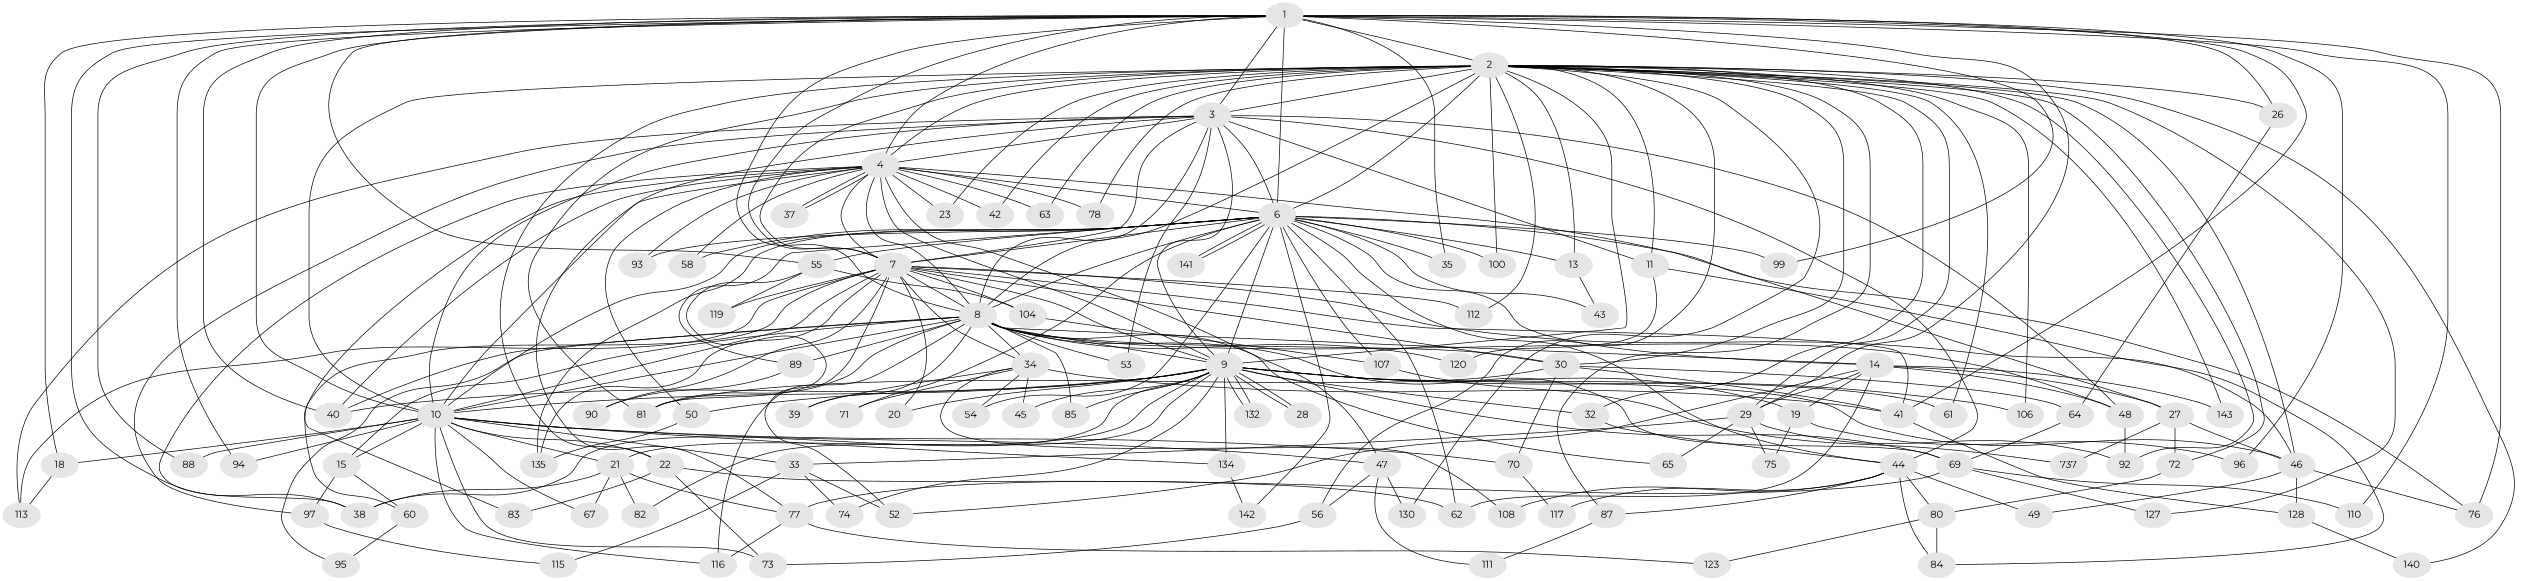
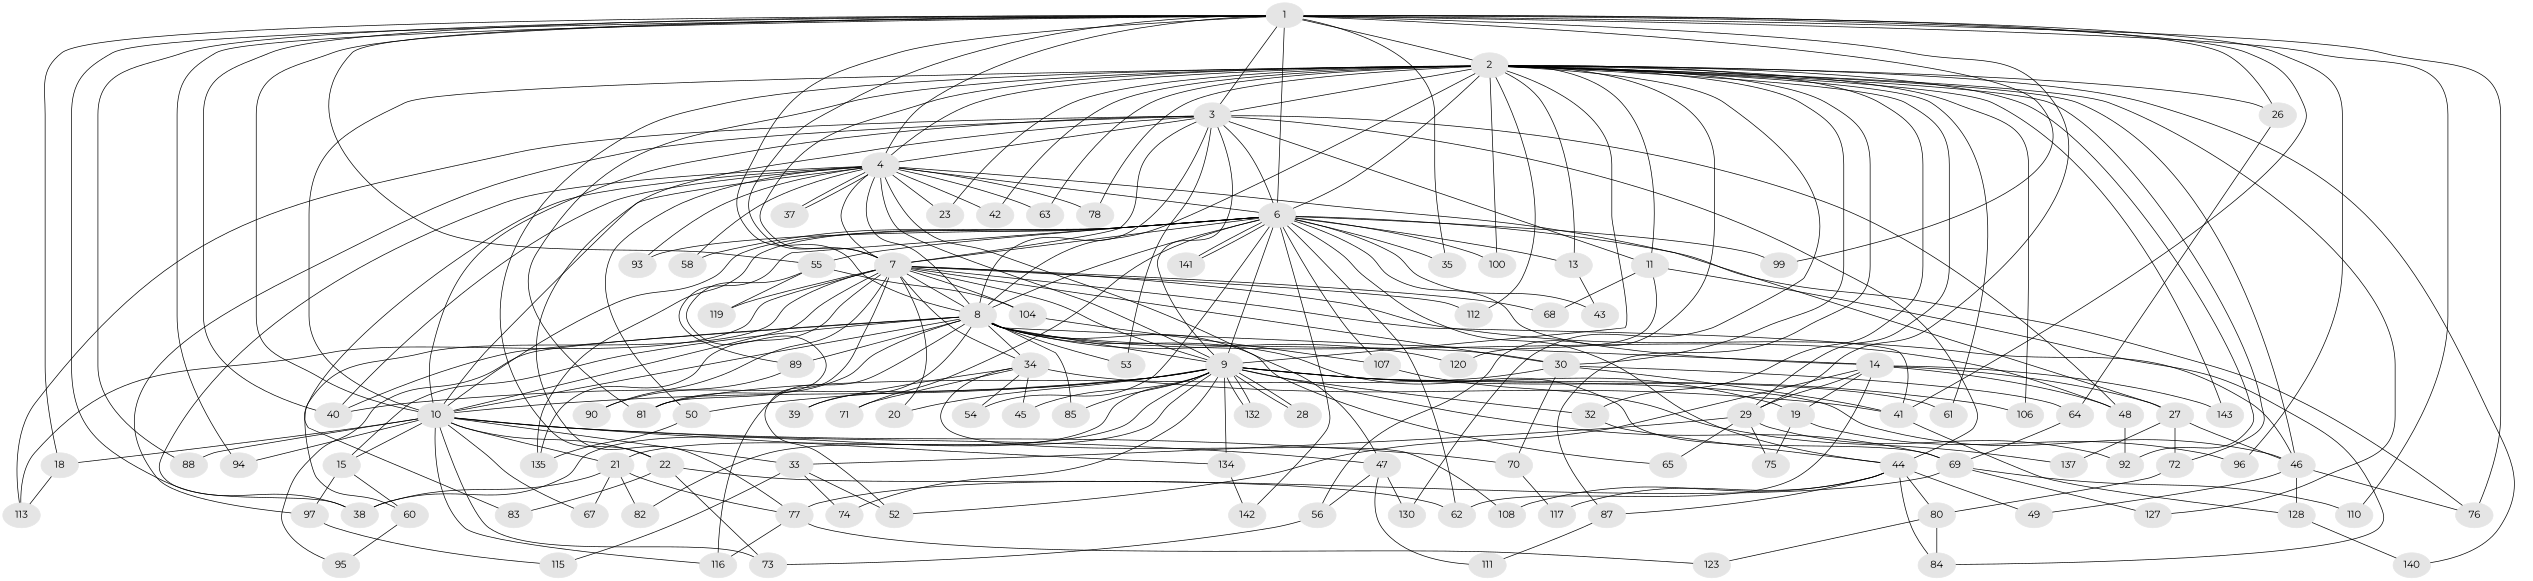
node "68": added
node "737": label "737" -> "137"
